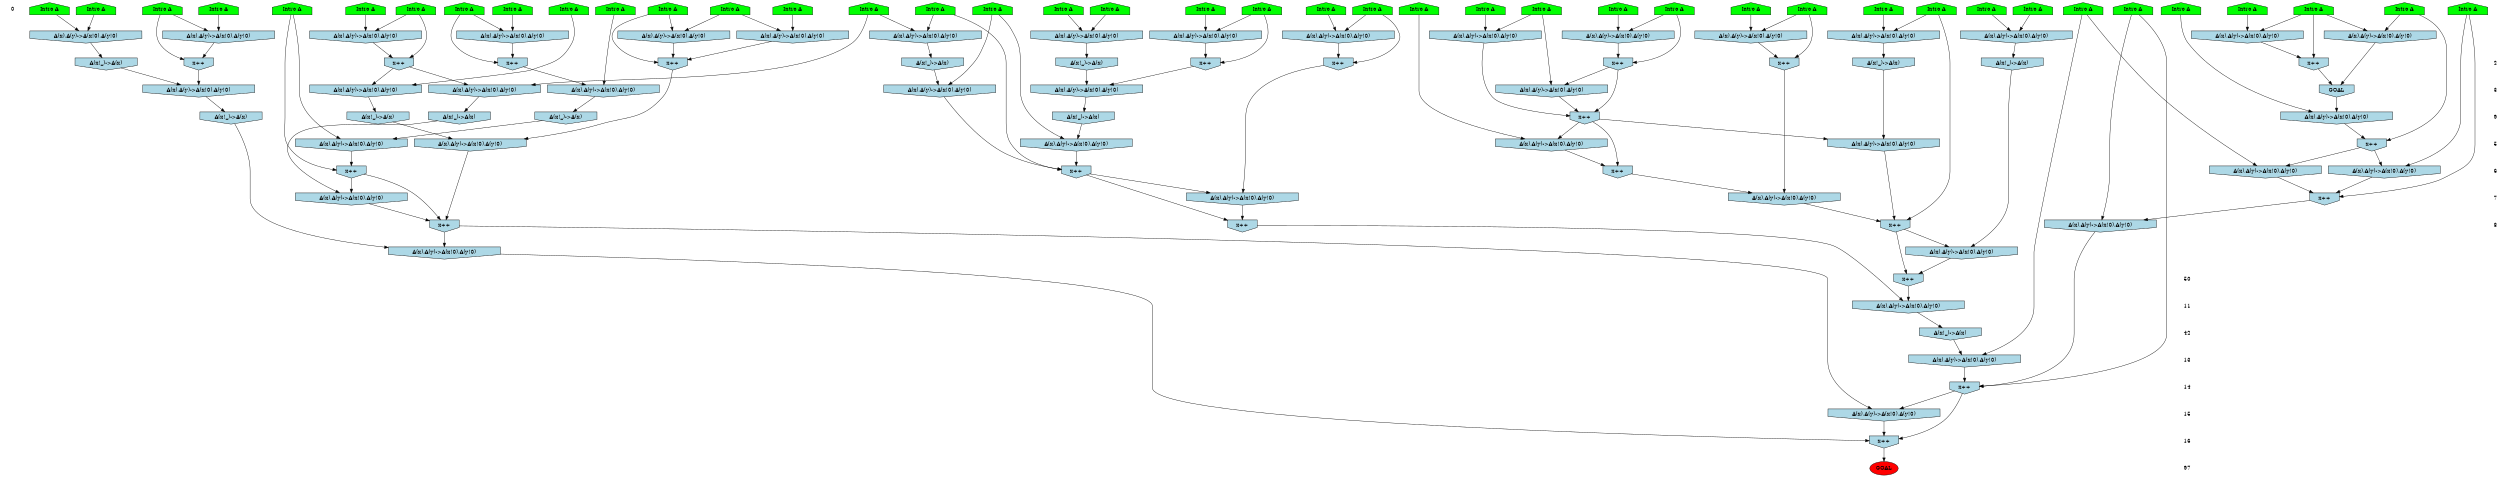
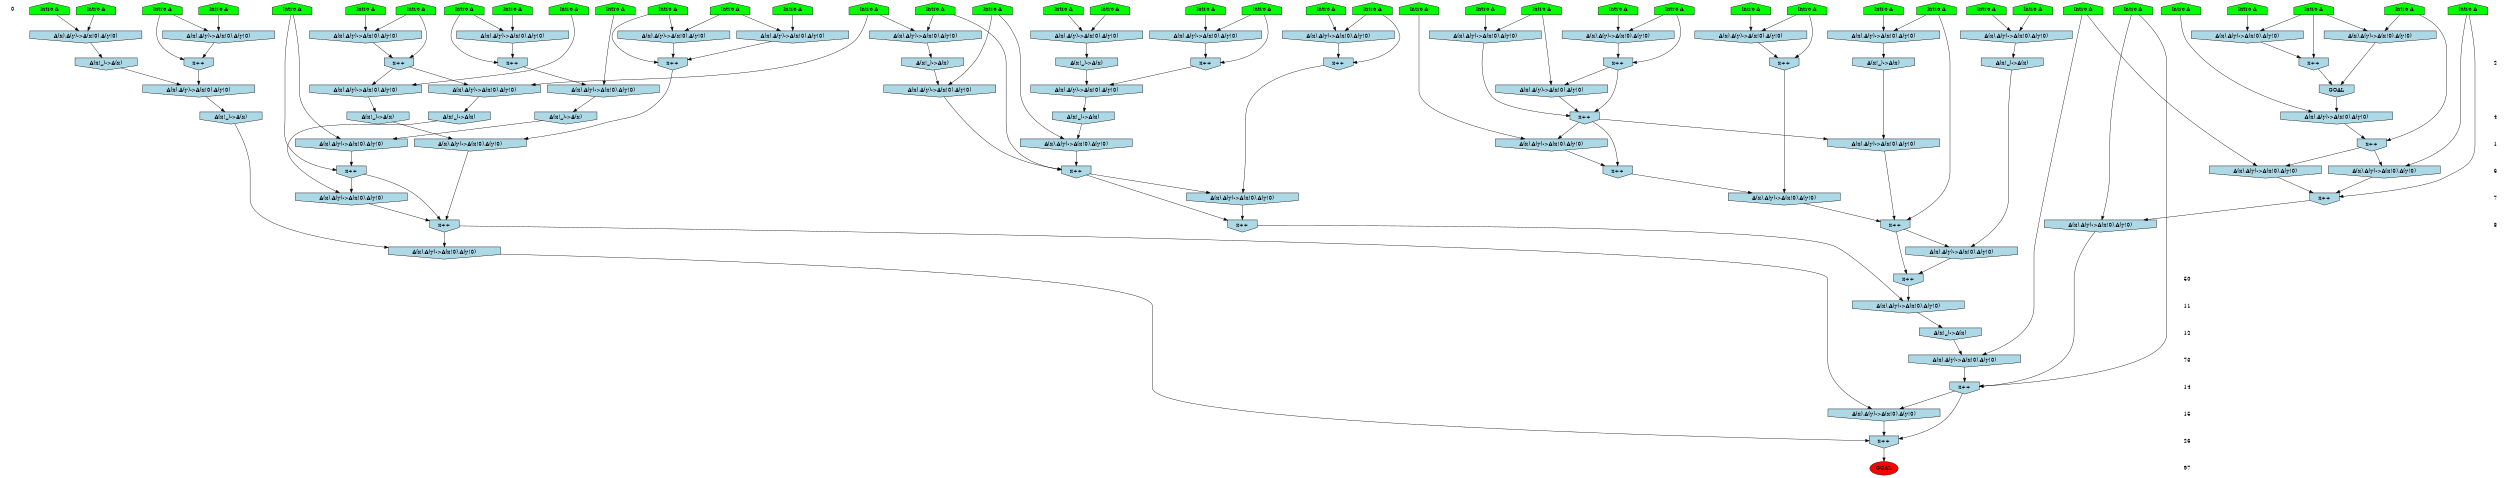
node "3": removed
node "9": label "9" -> "4"
node "5": label "5" -> "1"
node "42": label "42" -> "12"
node "13": label "13" -> "73"
node "16": label "16" -> "26"
